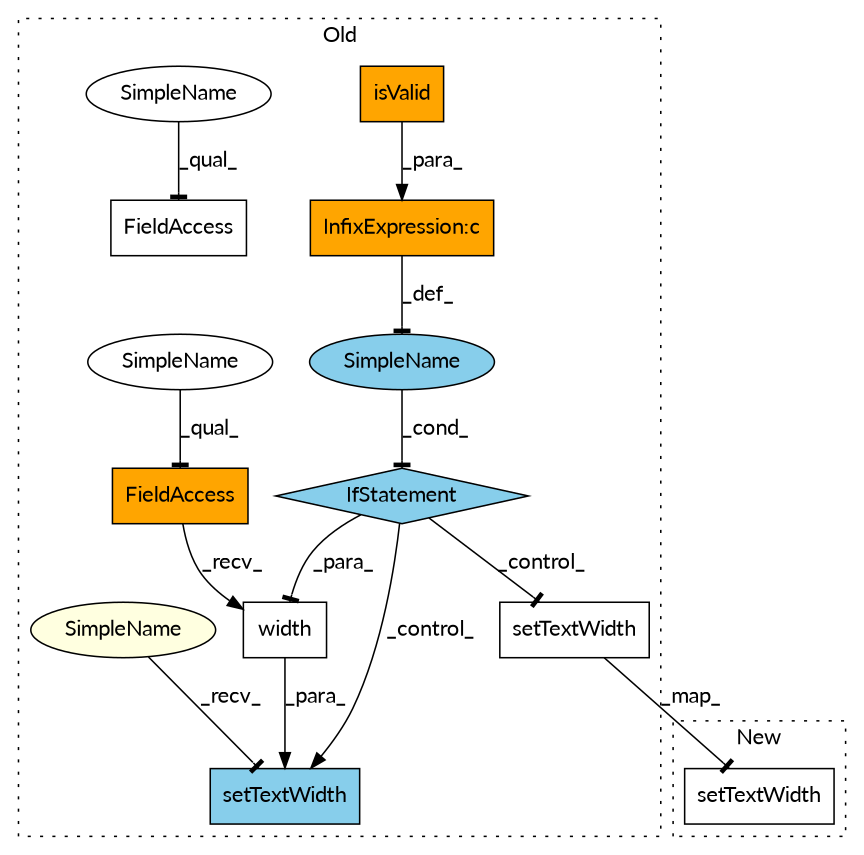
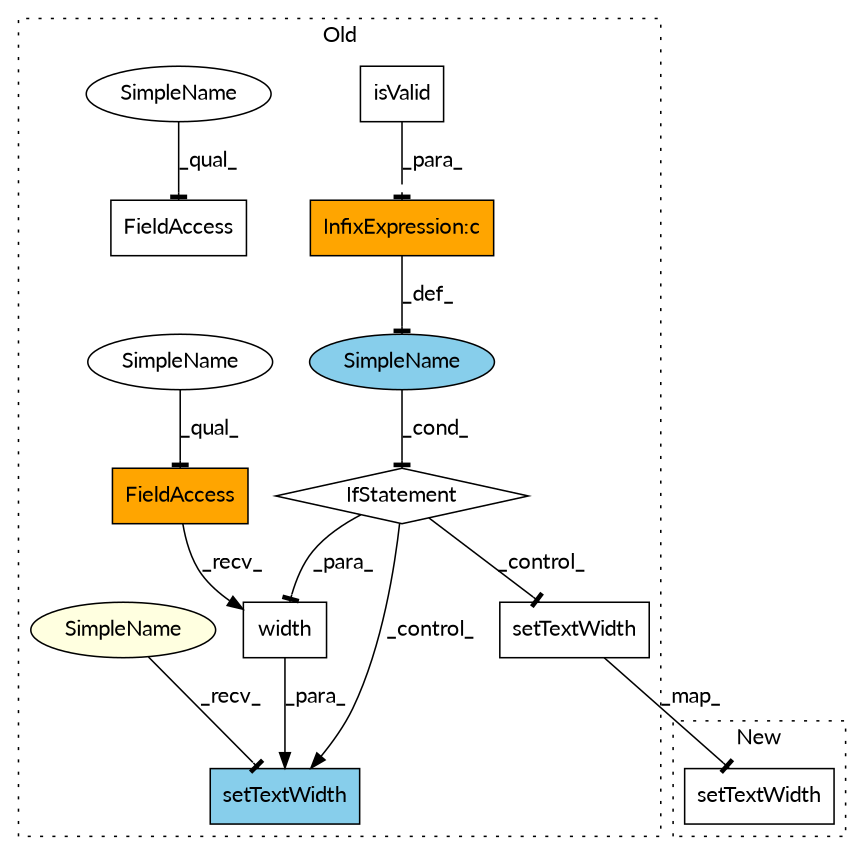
node "isValid": fillcolor orange -> white
edge "isValid" -> "InfixExpression:c": arrowhead normal -> tee
node "IfStatement": fillcolor skyblue -> white
